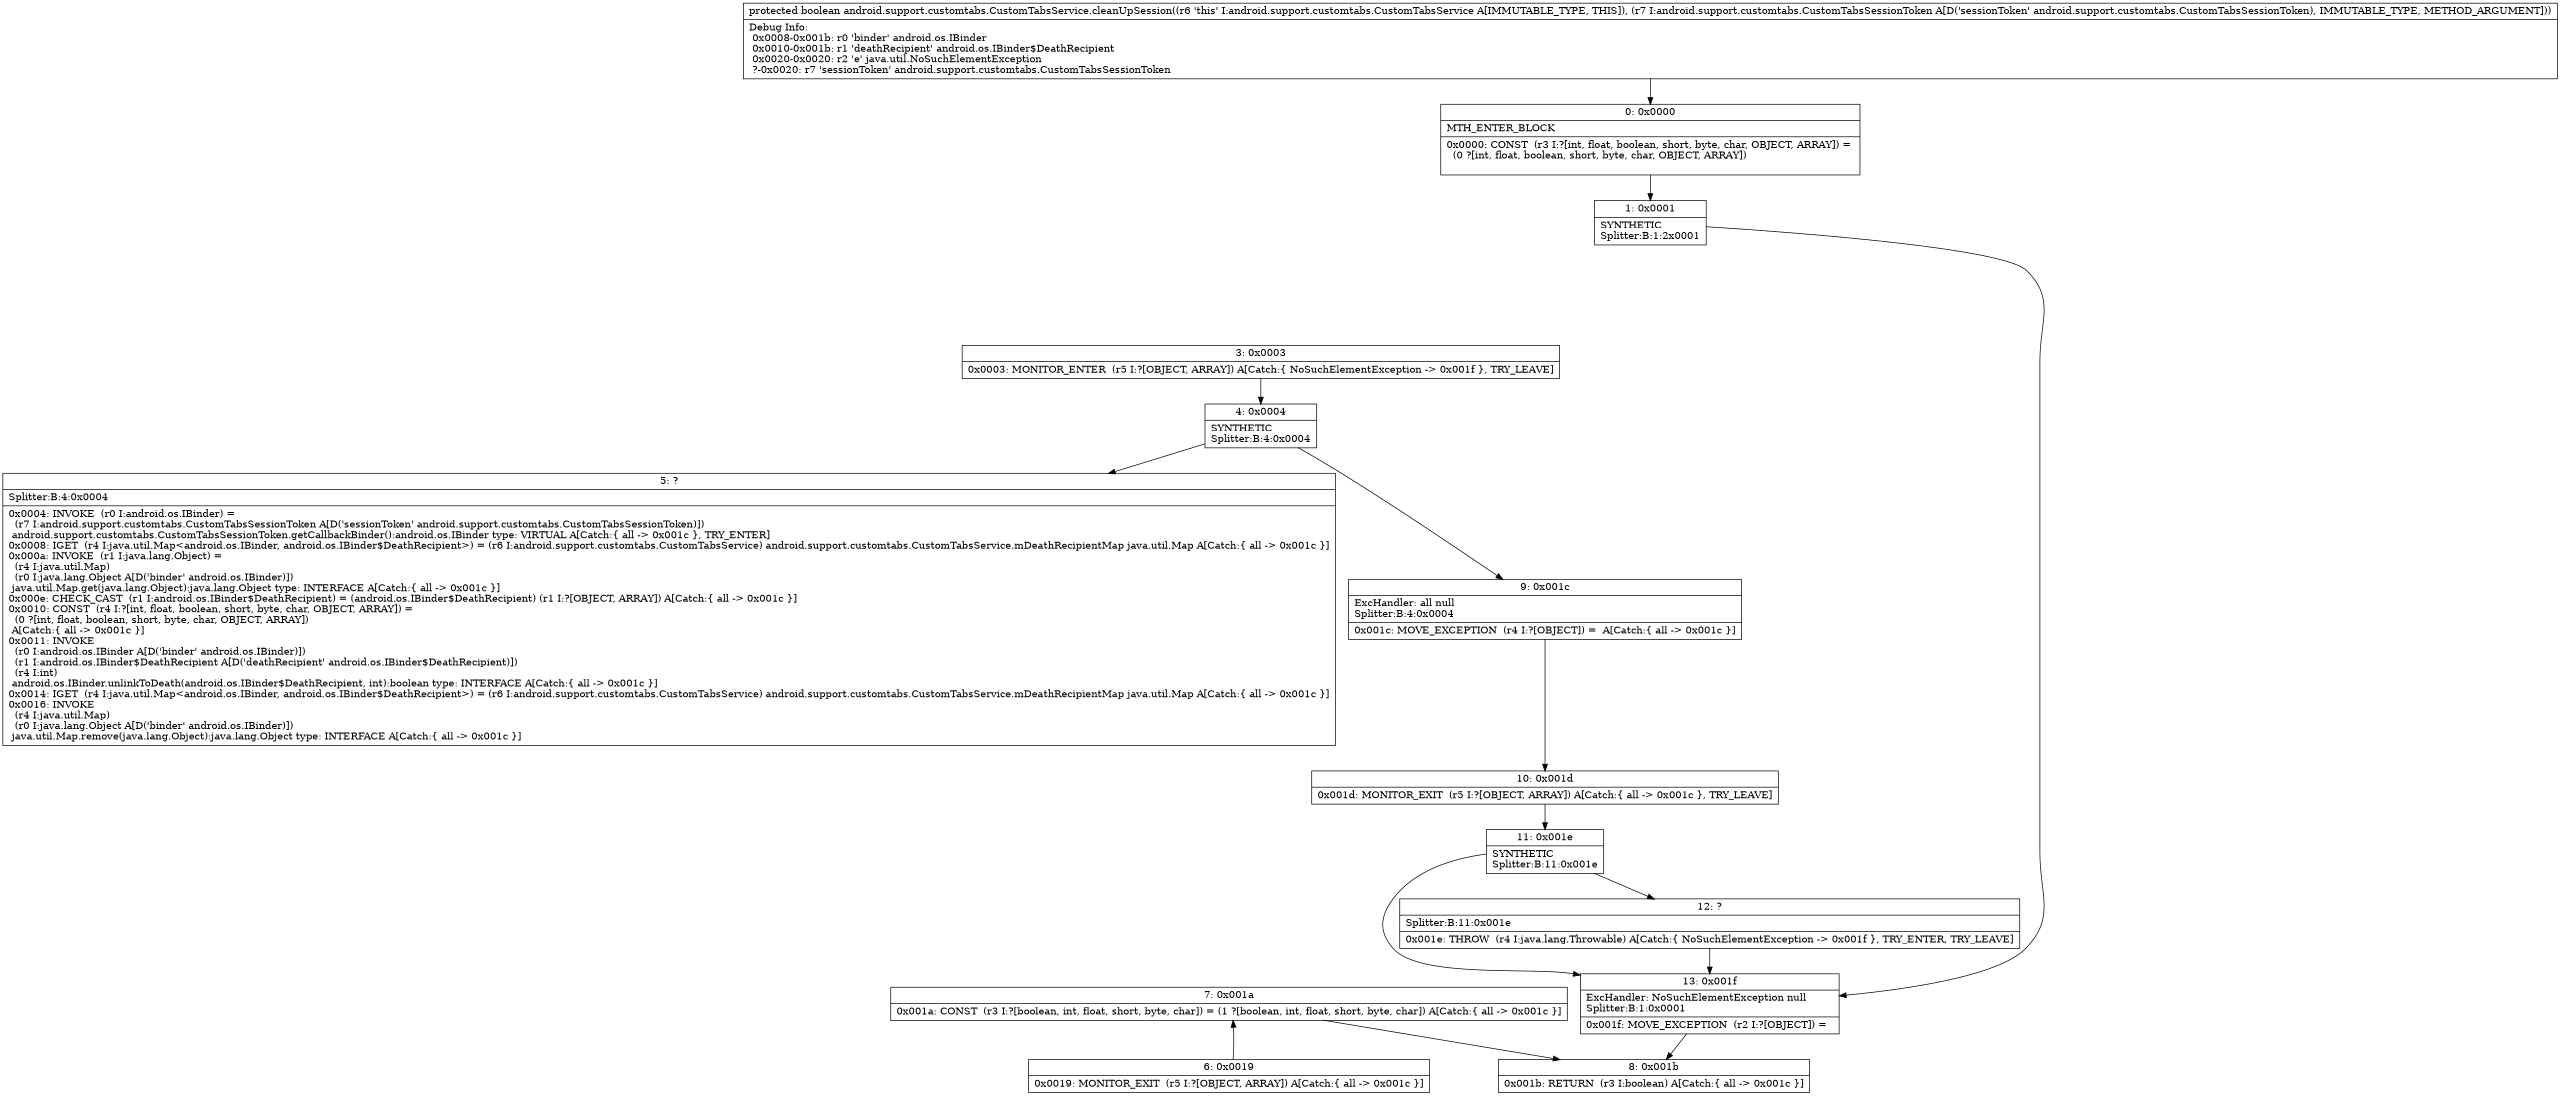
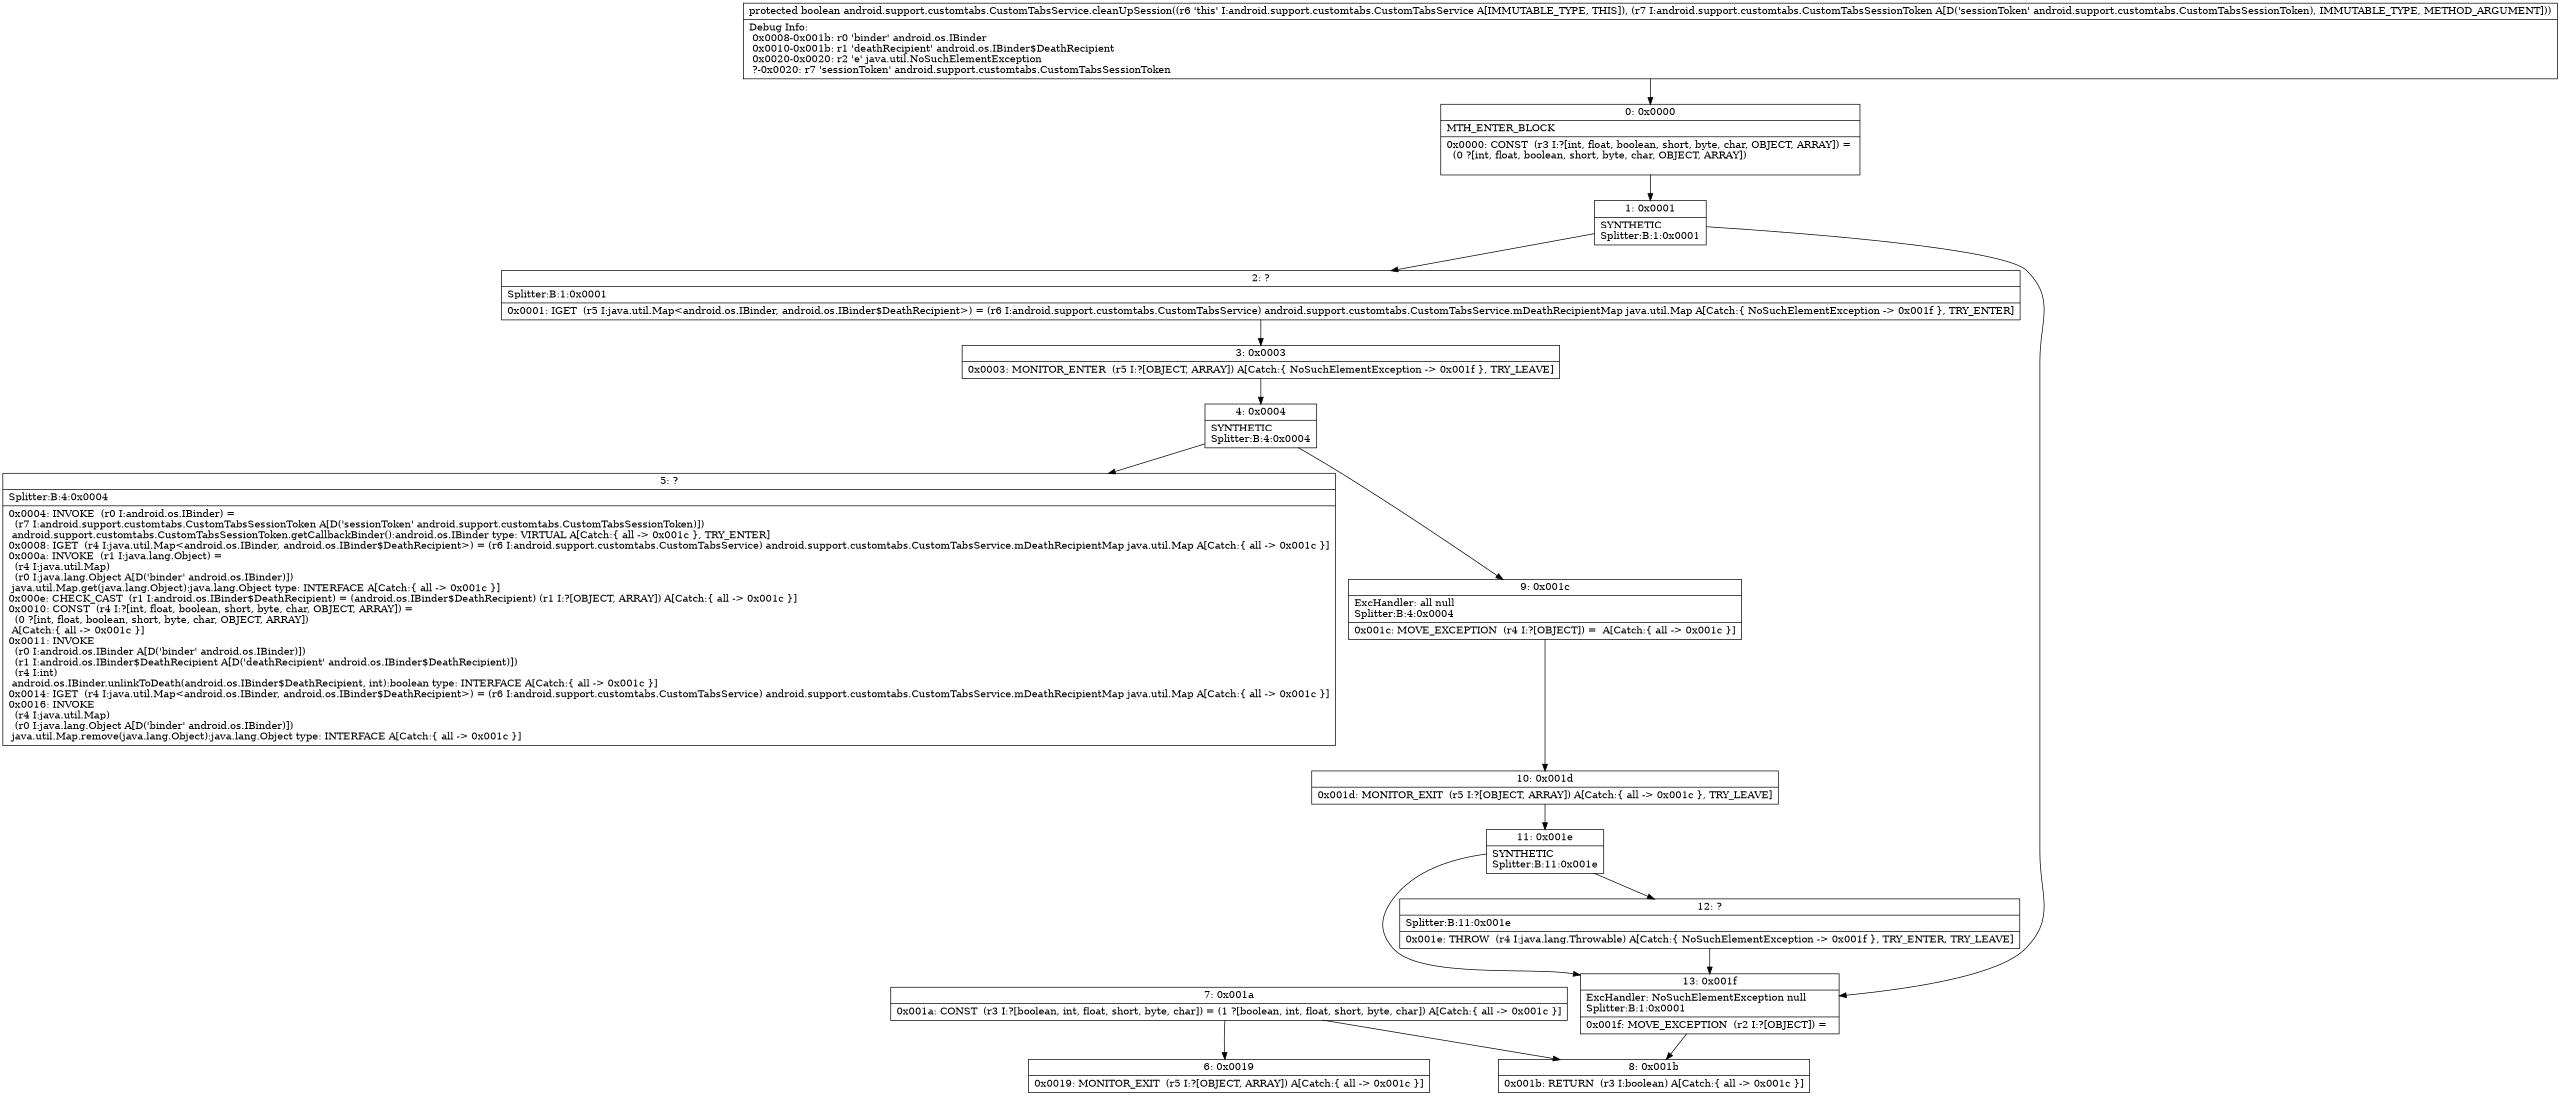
node "1: 0x0001": text "Splitter:B:1:2x0001" -> "Splitter:B:1:0x0001"
node "2: ?": added
edge "6: 0x0019" -> "7: 0x001a": reversed
